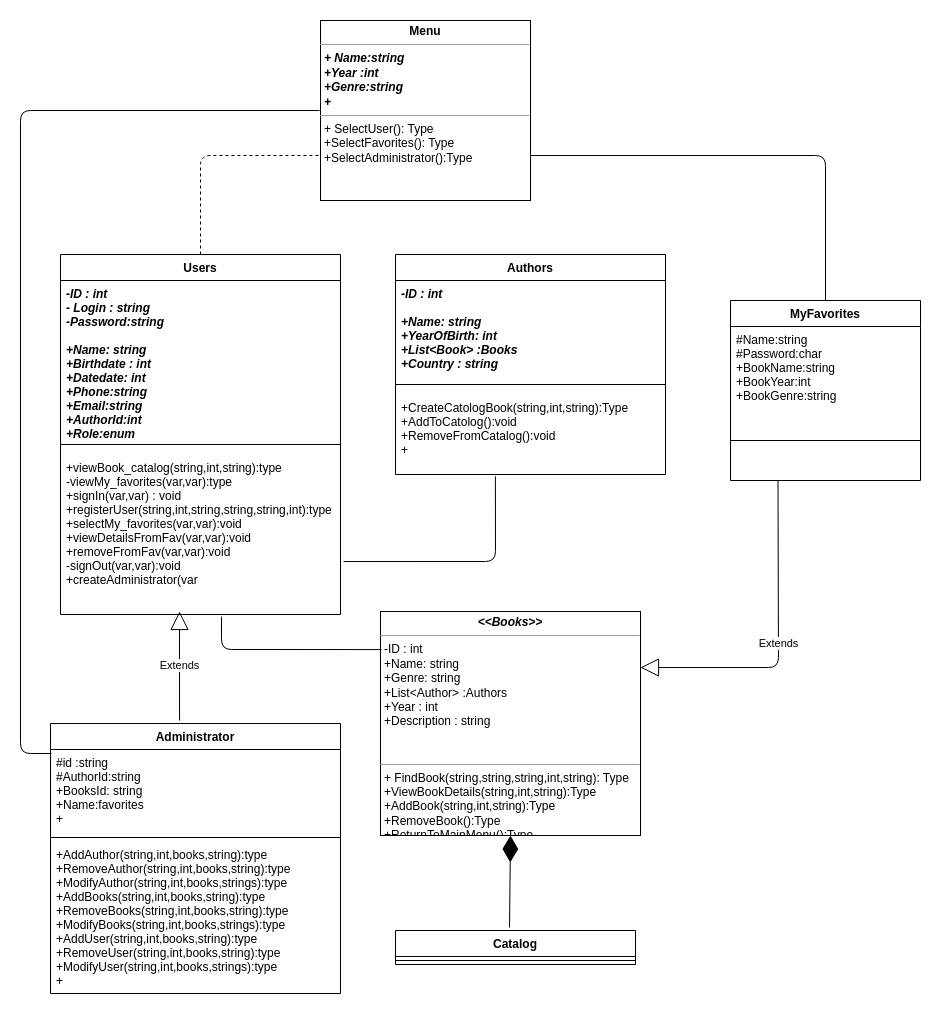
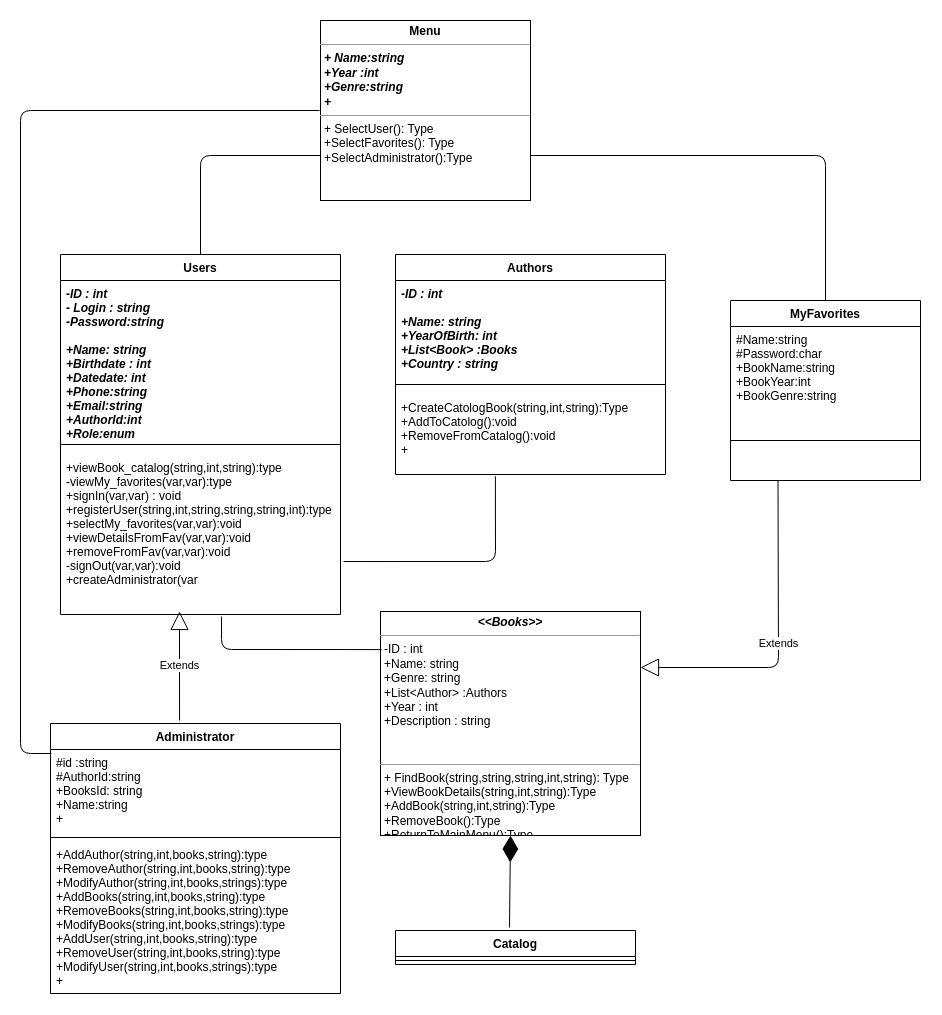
edge "Menu + Name:string +Year :int +Genre:string + + SelectUser(): Type +SelectFavorites(): Type +SelectAdministrator():Type" -- "Users": style dashed -> solid
node "#id :string #AuthorId:string +BooksId: string +Name:favorites +": label "#id :string #AuthorId:string +BooksId: string +Name:favorites +" -> "#id :string #AuthorId:string +BooksId: string +Name:string +"
